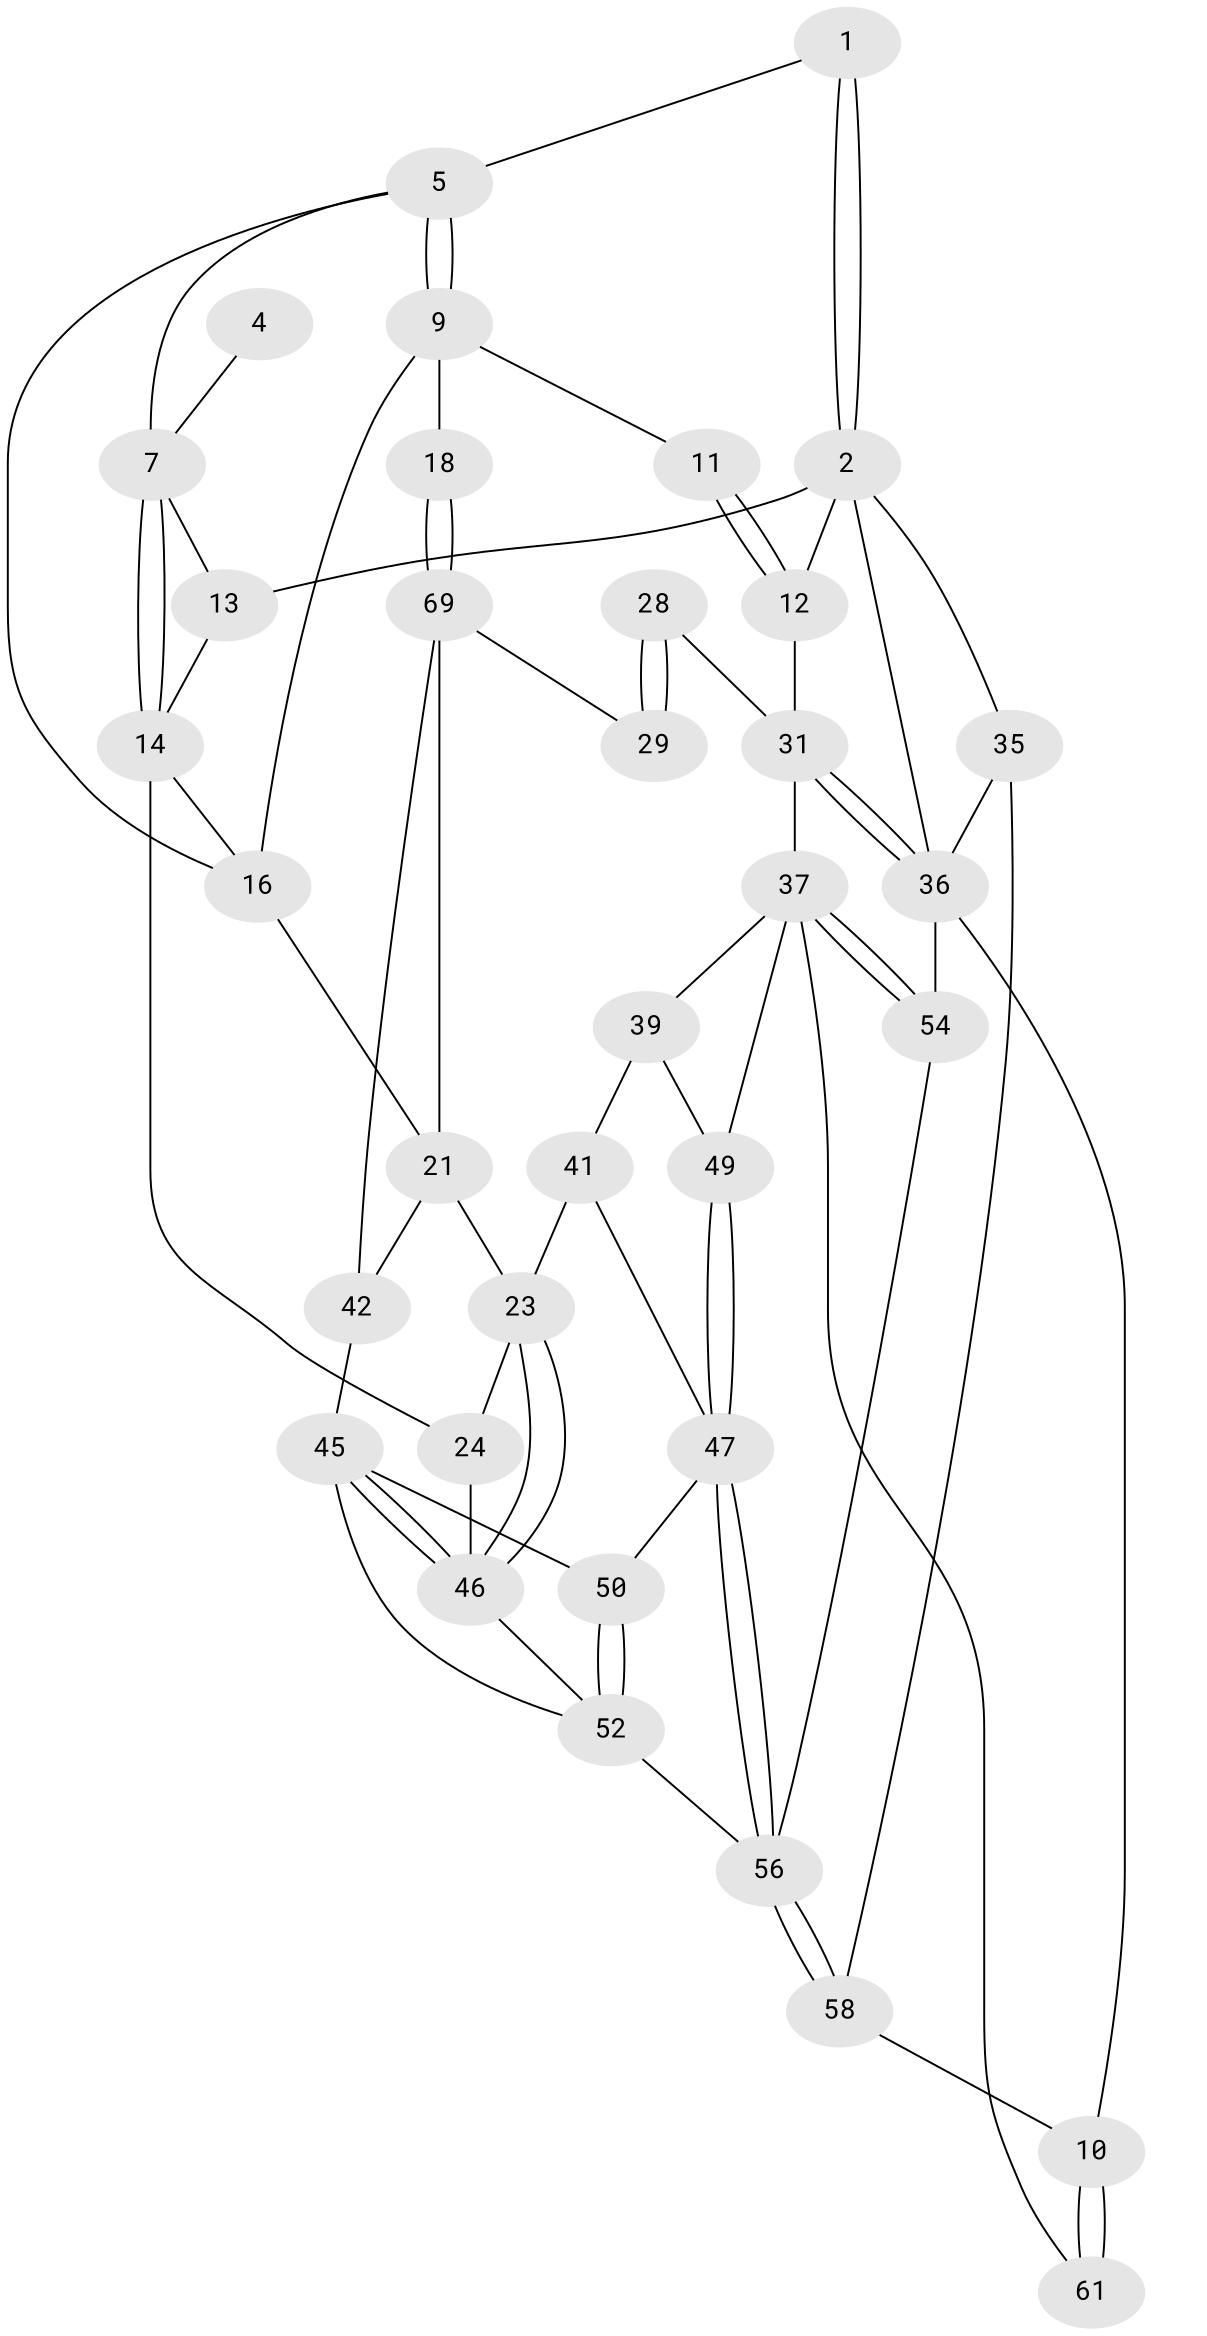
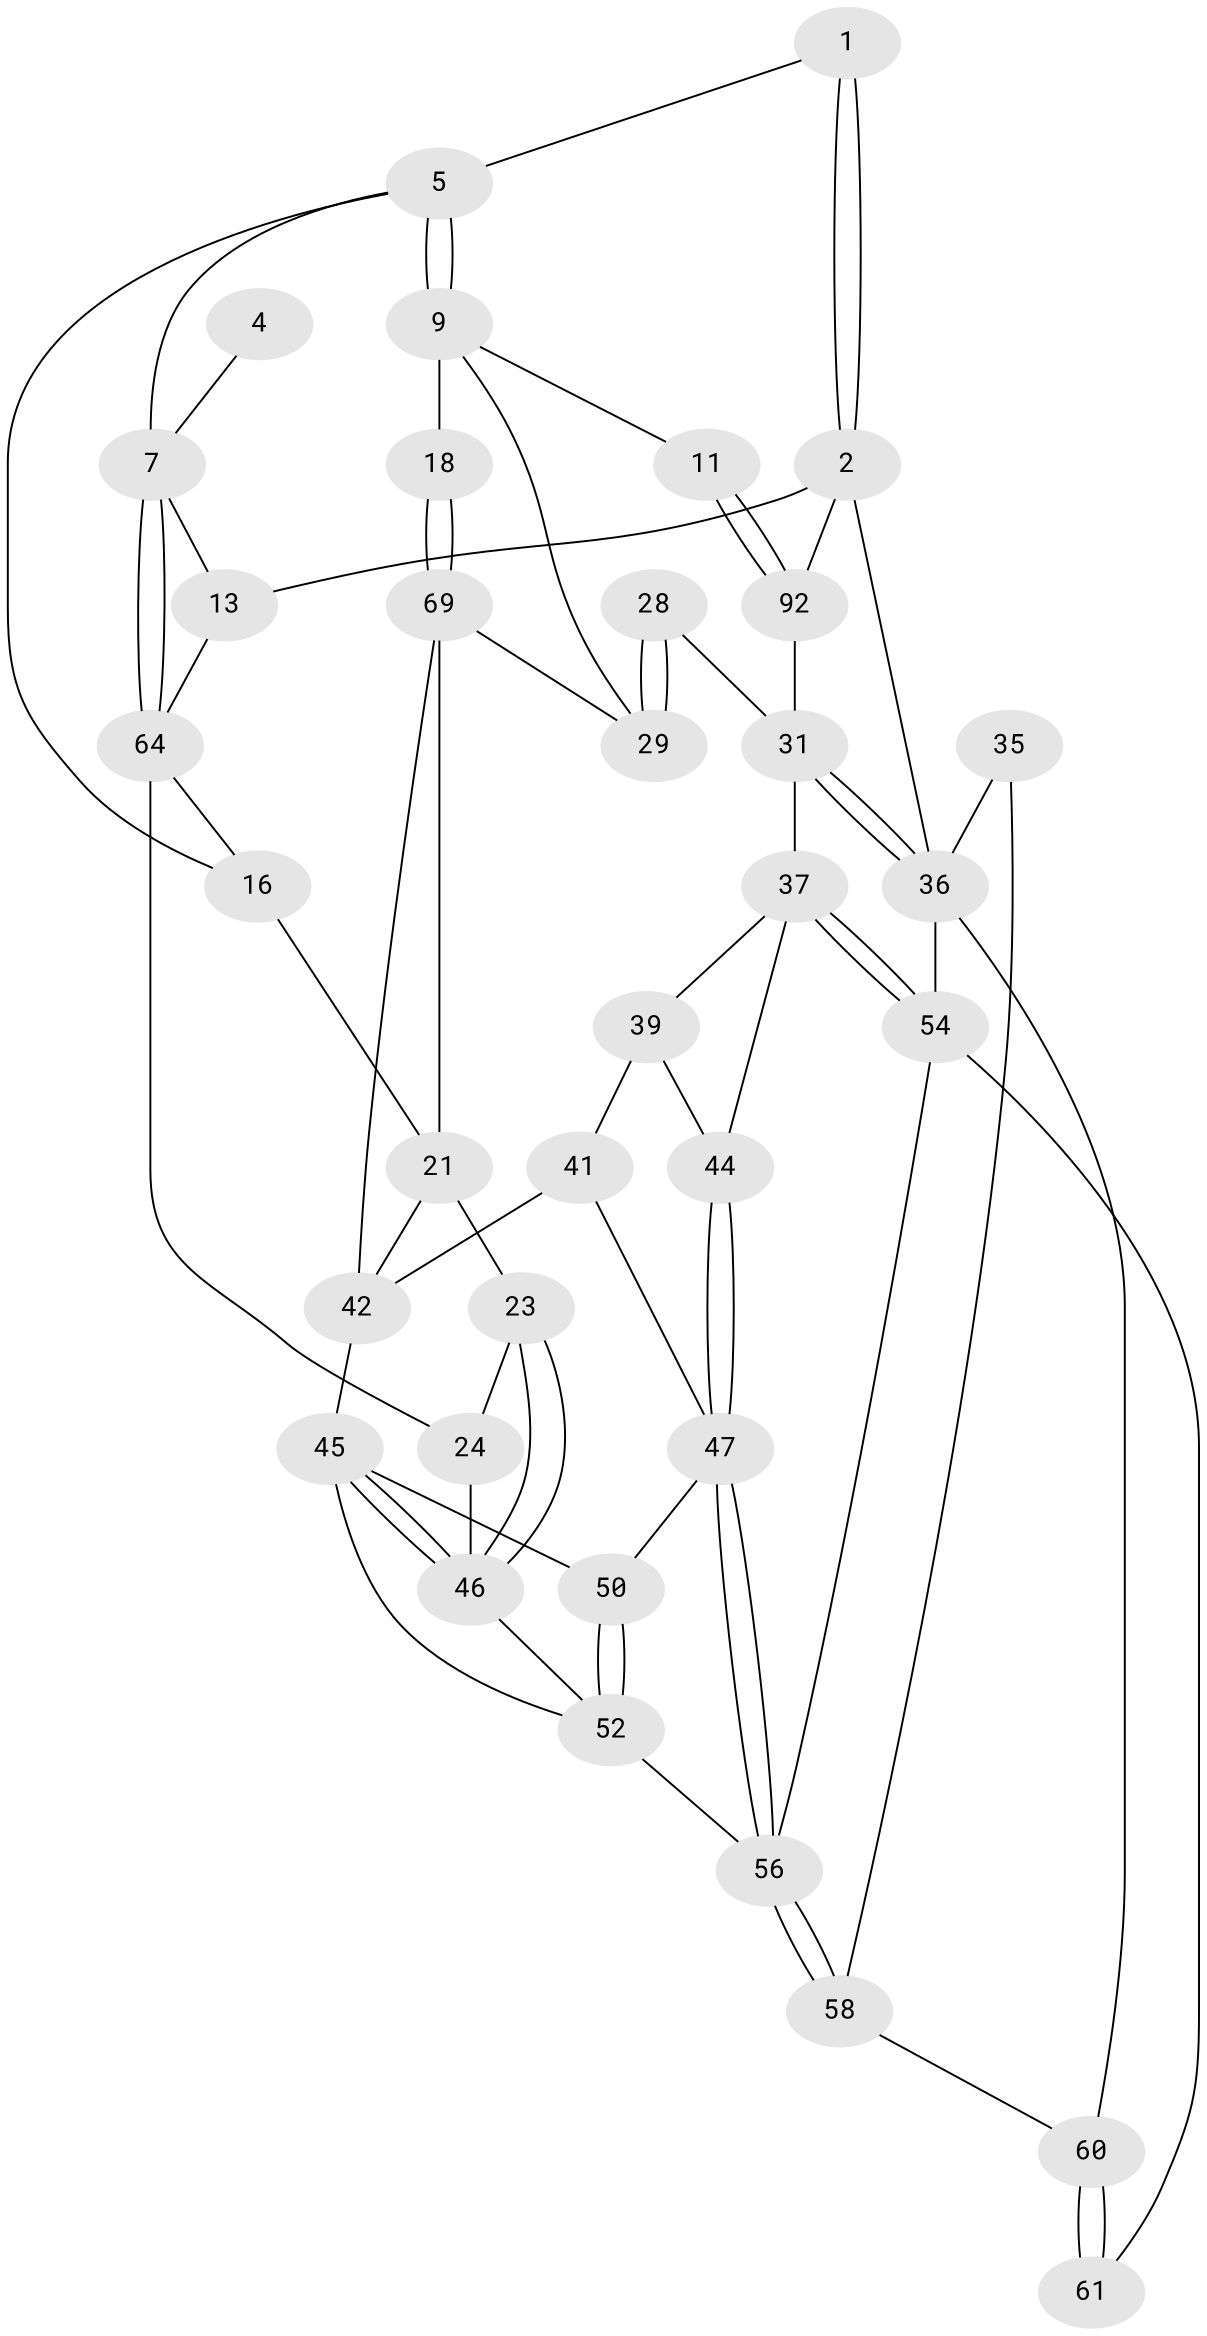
edge "9" -- "16": now "9" -- "29"
edge "2" -- "35": removed
node "12": label "12" -> "92"
node "14": label "14" -> "64"
node "49": label "49" -> "44"
edge "41" -- "23": now "41" -- "42"
edge "37" -- "61": now "54" -- "61"
node "10": label "10" -> "60"
